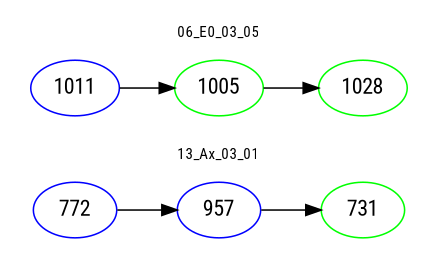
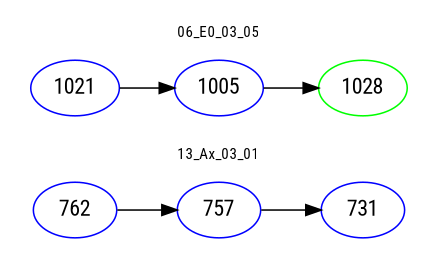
node "1011": label "1011" -> "1021"
node "1005": color green -> blue
node "772": label "772" -> "762"
node "957": label "957" -> "757"
node "731": color green -> blue
